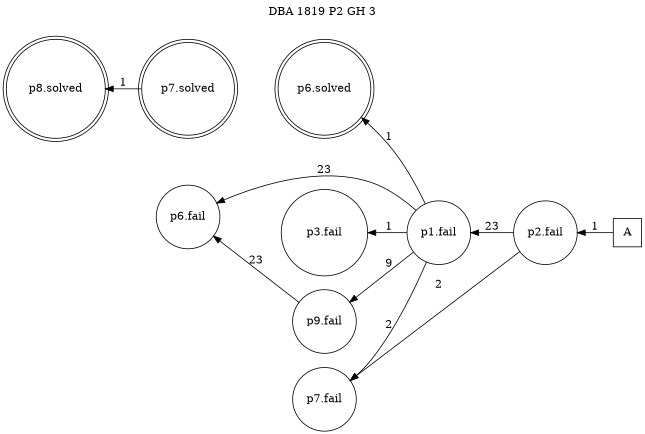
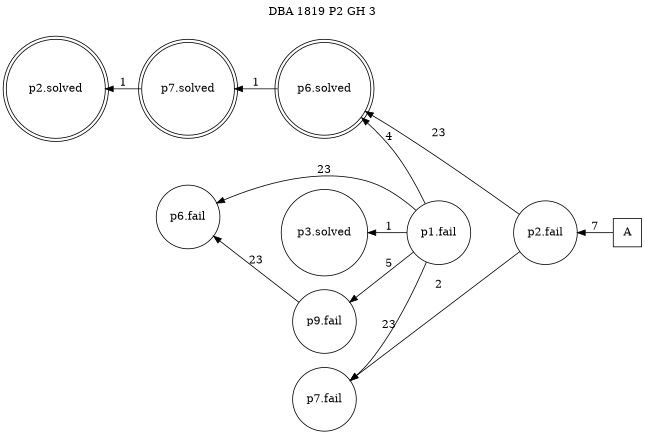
node "p8.solved": label "p8.solved" -> "p2.solved"
edge "p6.solved" -> "p7.solved": added, label "1"
edge "p1.fail" -> "p6.solved": label "1" -> "4"
edge "A" -> "p2.fail": label "1" -> "7"
node "p3.fail": label "p3.fail" -> "p3.solved"
edge "p2.fail" -> "p1.fail": now "p2.fail" -> "p6.solved"
edge "p1.fail" -> "p9.fail": label "9" -> "5"
edge "p1.fail" -> "p7.fail": label "2" -> "23"
